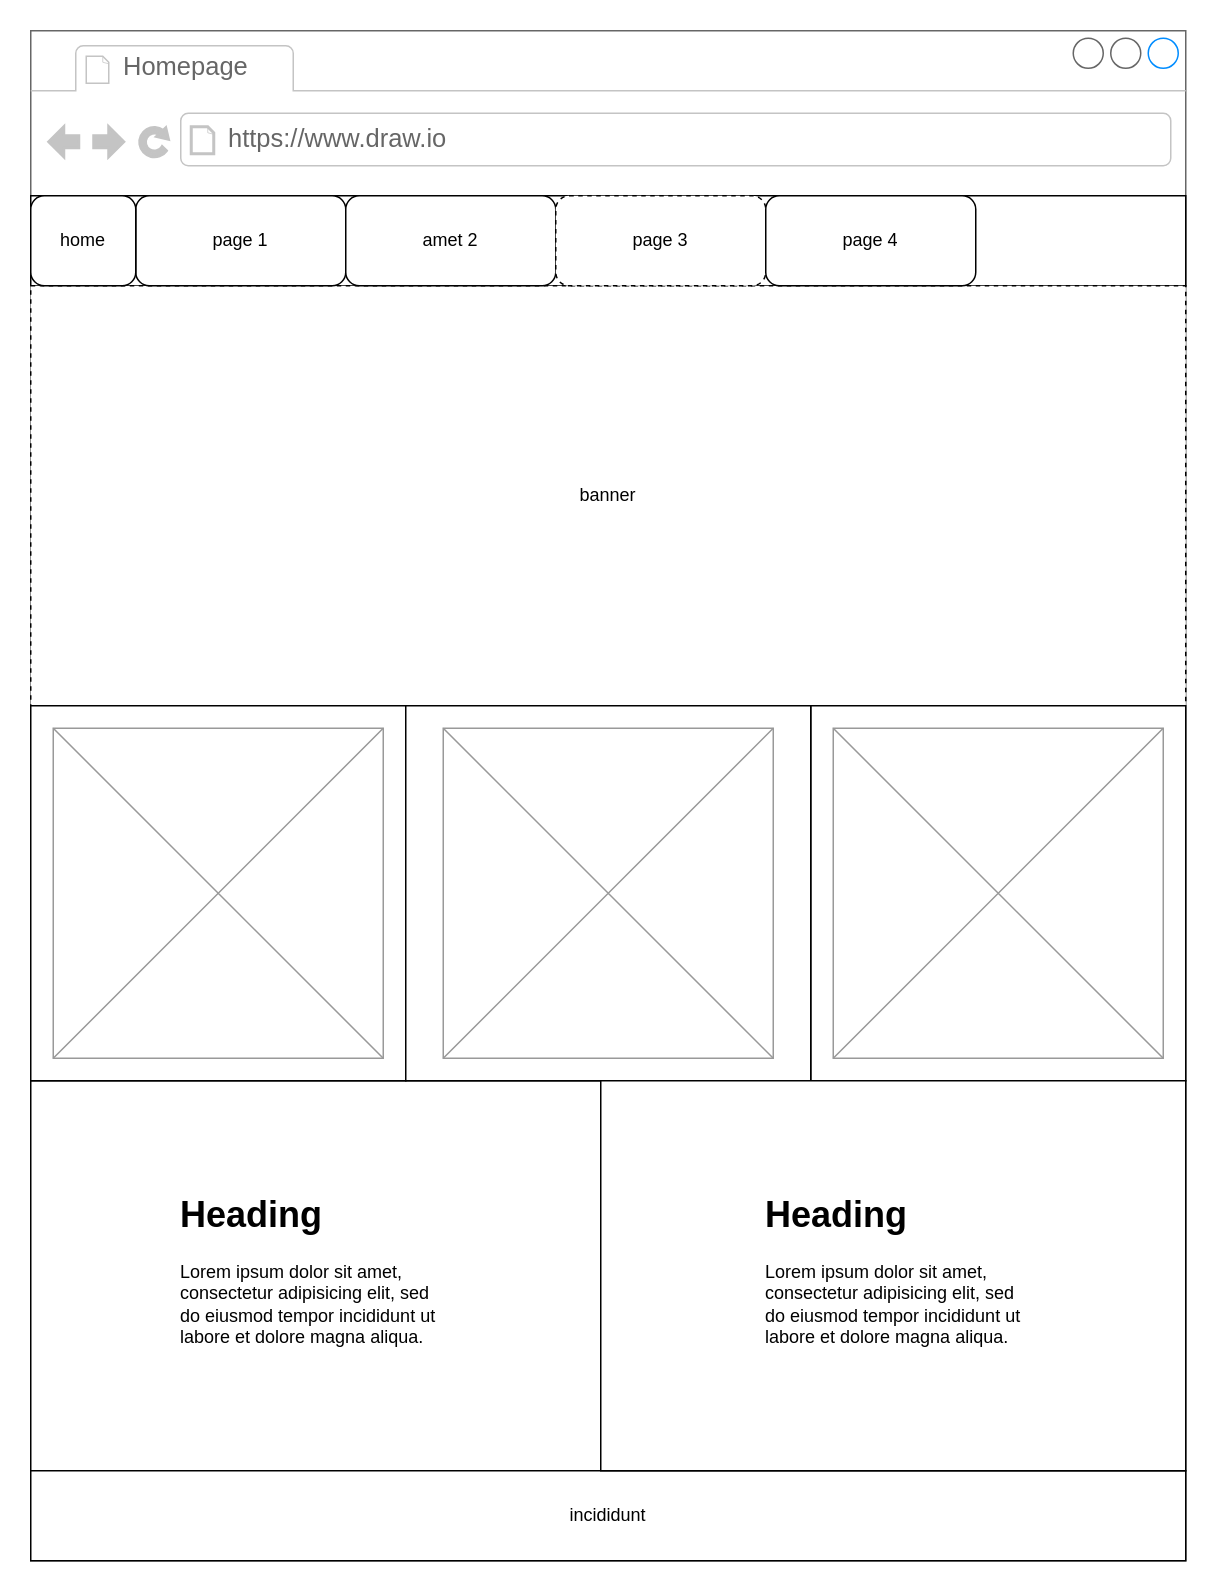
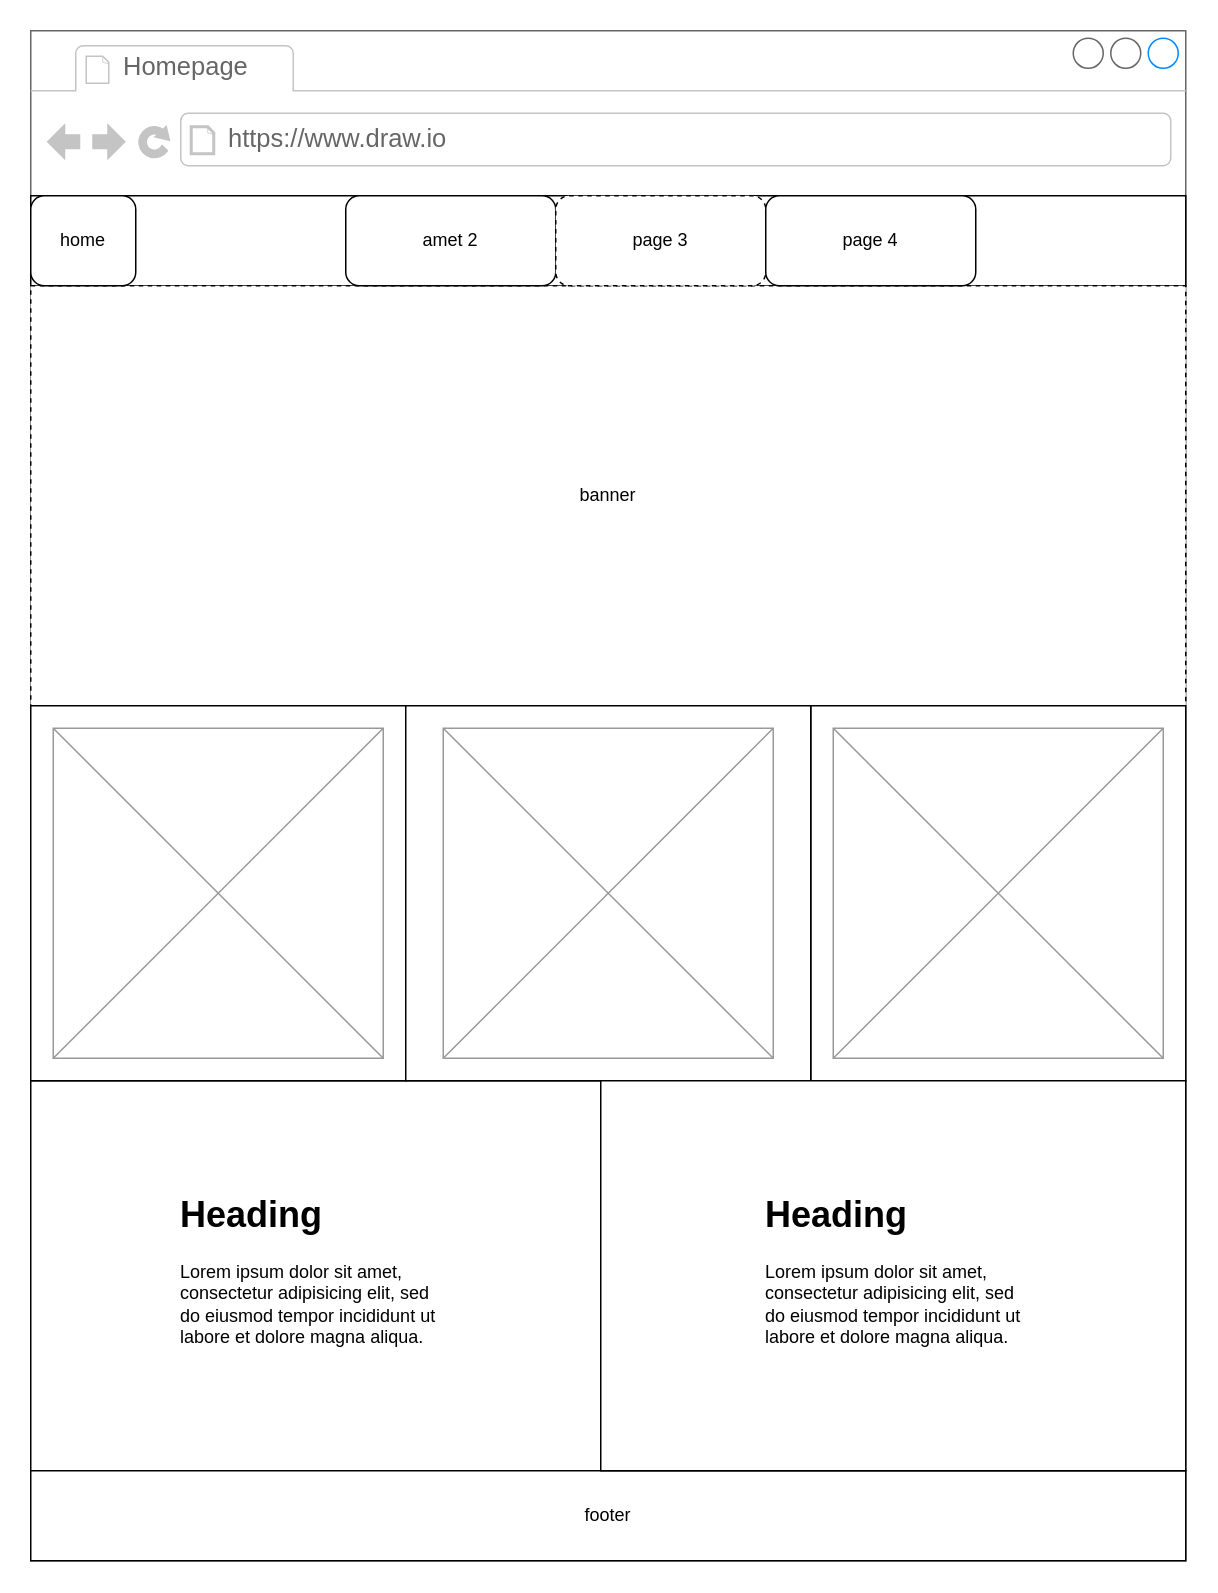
node "page 1": removed
node "incididunt": label "incididunt" -> "footer"
